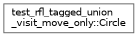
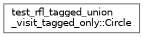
node "test_rfl_tagged_union _visit_move_only::Circle": label "test_rfl_tagged_union _visit_move_only::Circle" -> "test_rfl_tagged_union _visit_tagged_only::Circle"
